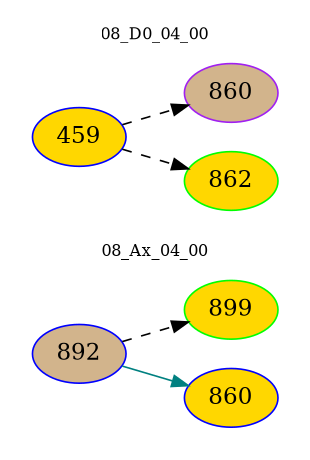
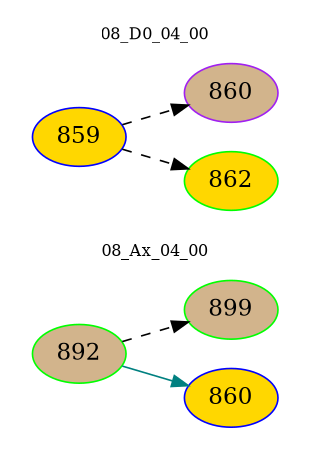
node "459": label "459" -> "859"
node "899": fillcolor gold -> tan
node "892": color blue -> green
